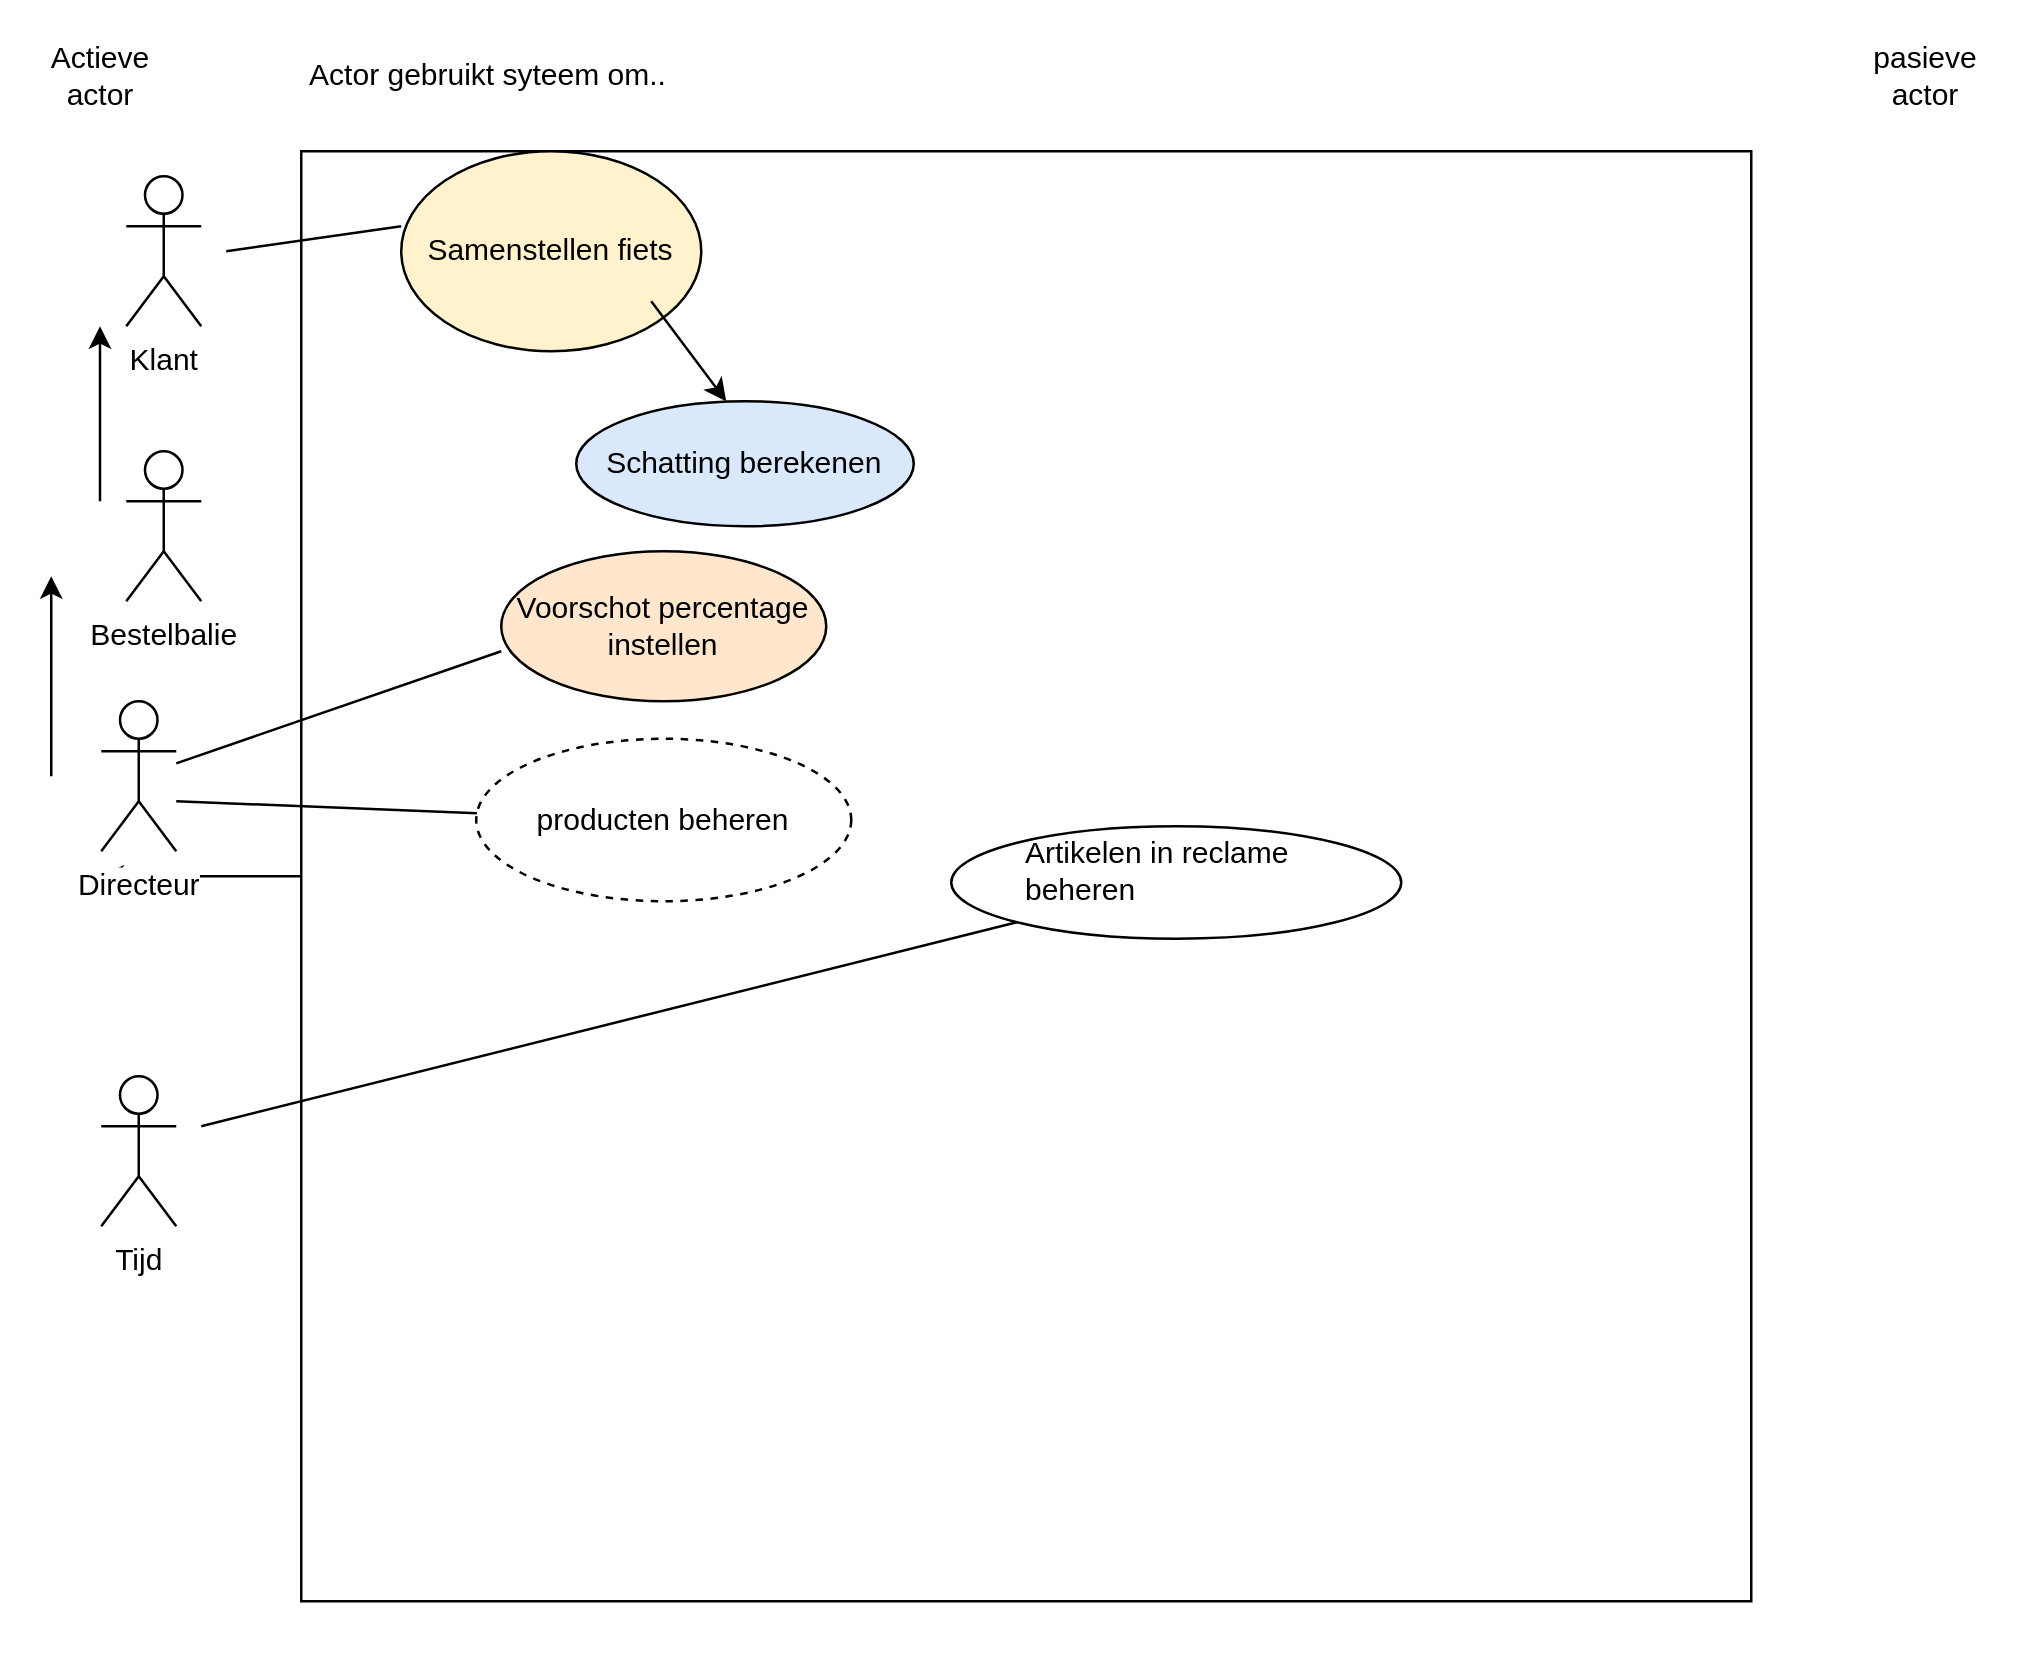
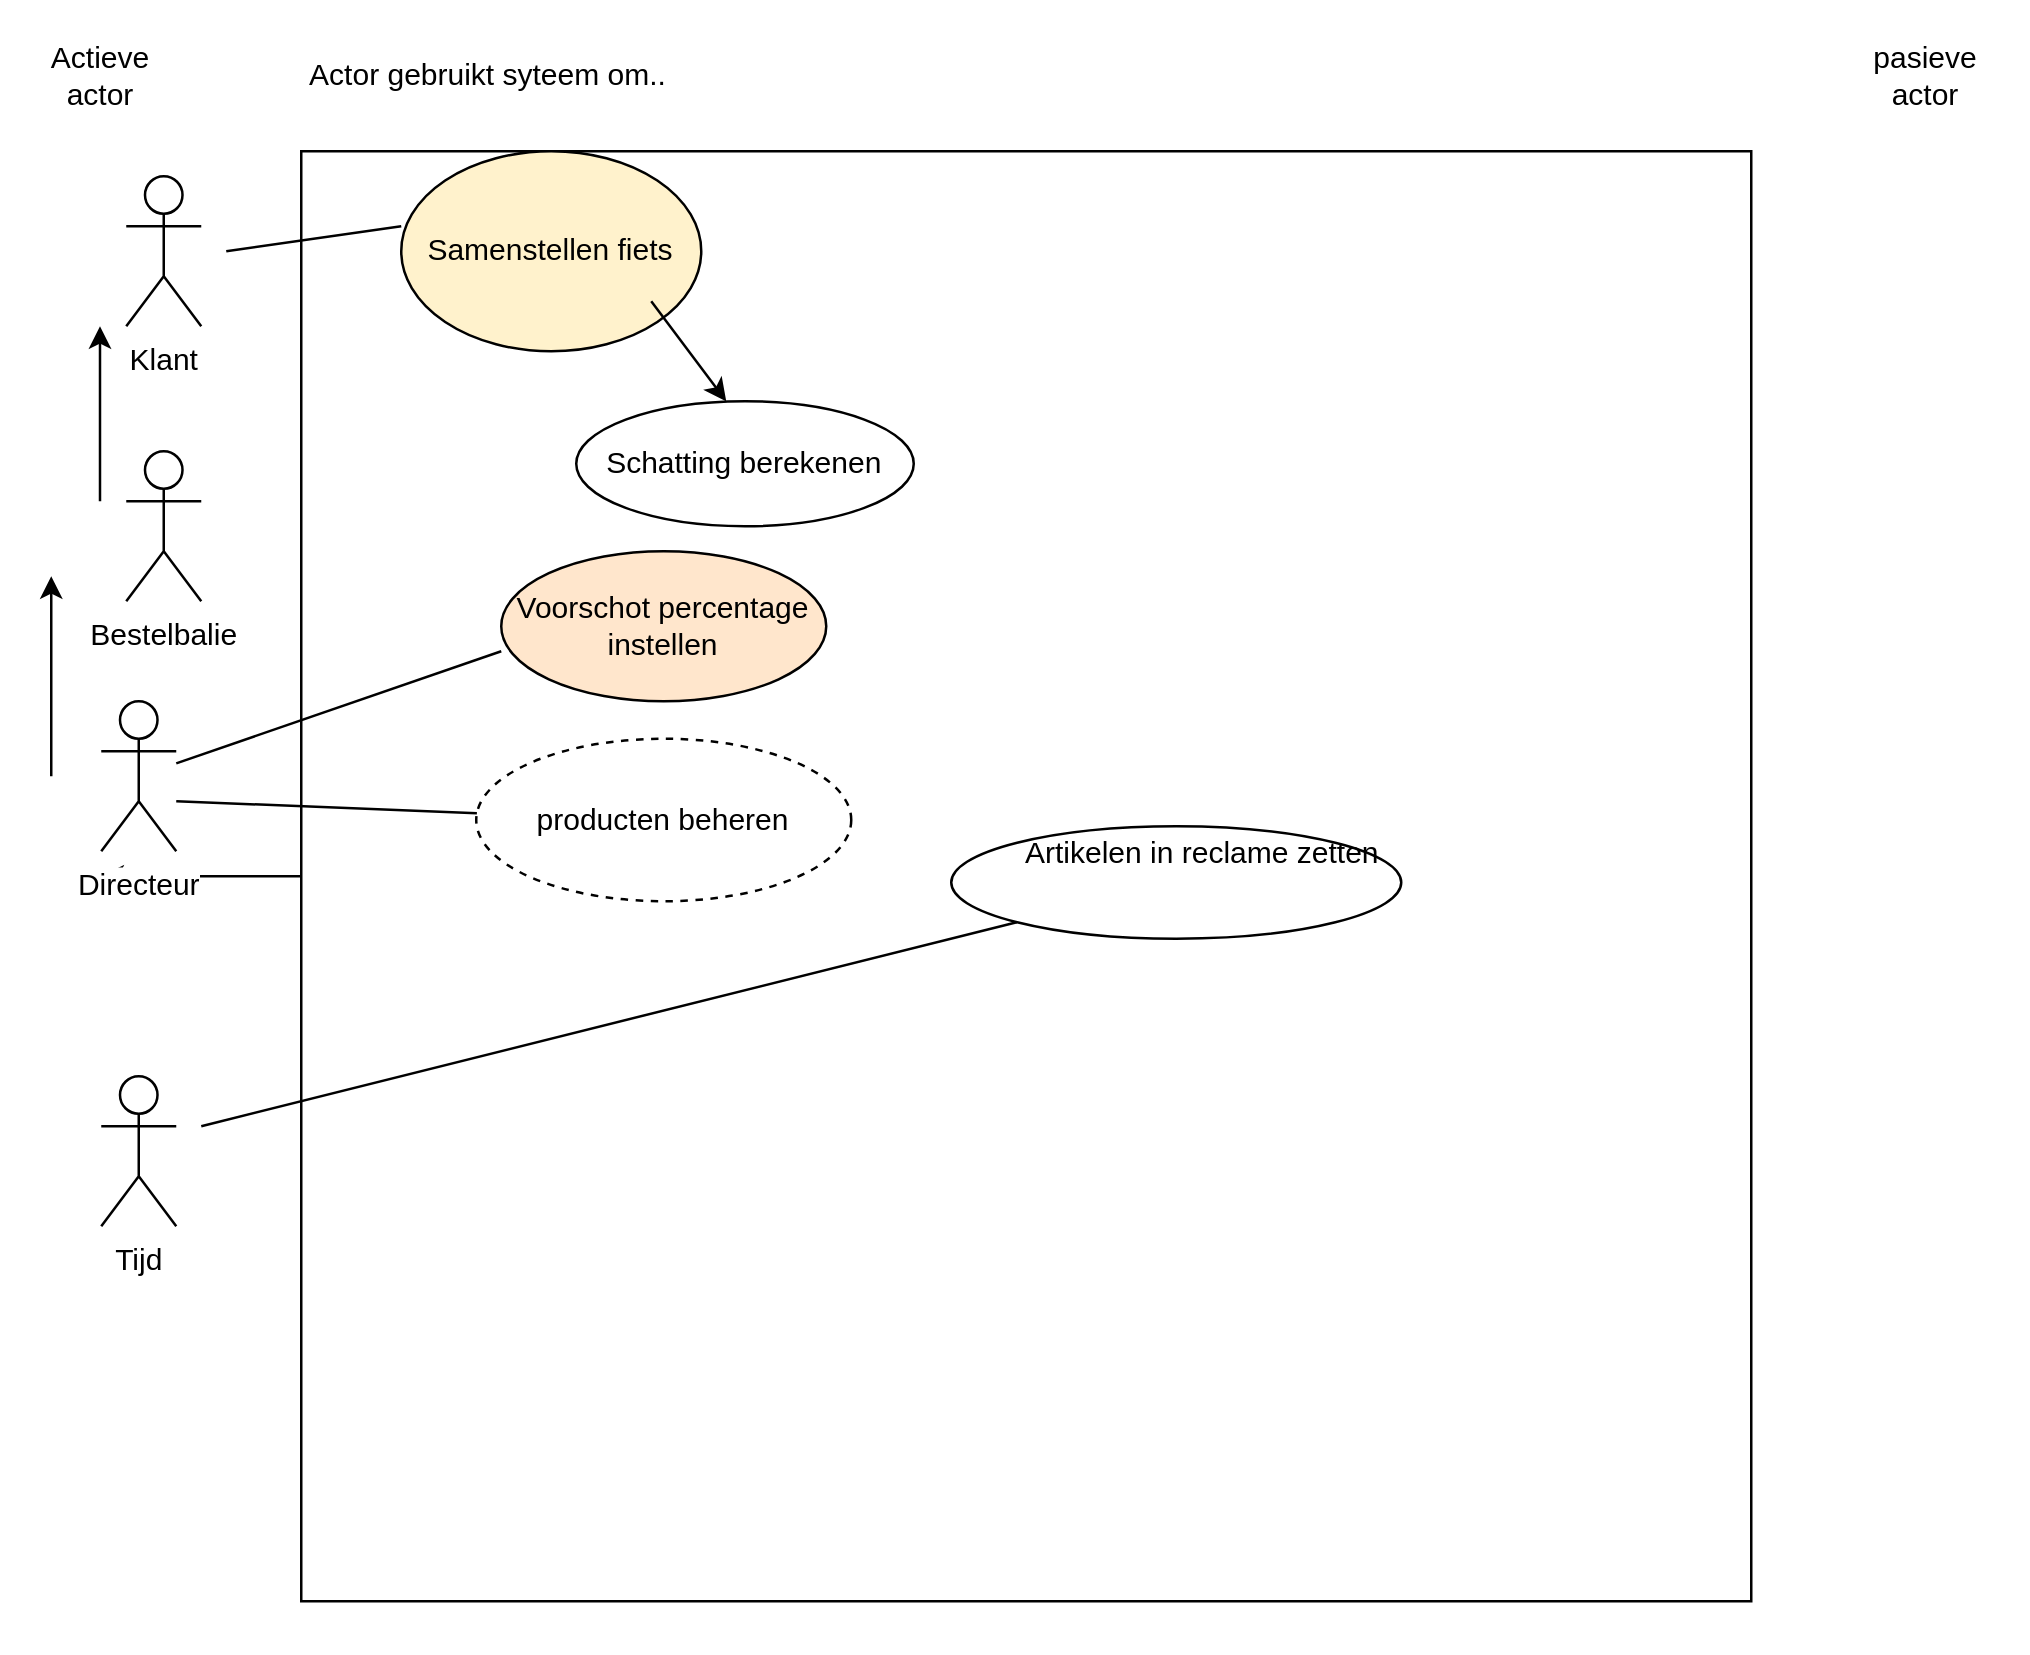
node "Schatting berekenen": fillcolor #dae8fc -> #ffffff
node "Artikelen in reclame beheren": label "Artikelen in reclame beheren" -> "Artikelen in reclame zetten"
